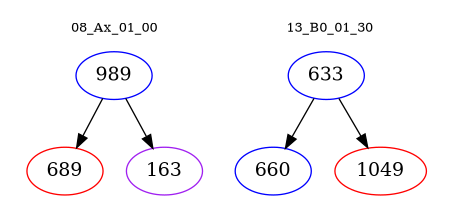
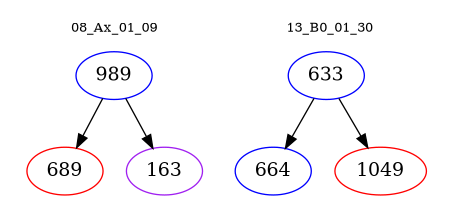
cluster "08_Ax_01_00": label "08_Ax_01_00" -> "08_Ax_01_09"
node "660": label "660" -> "664"
